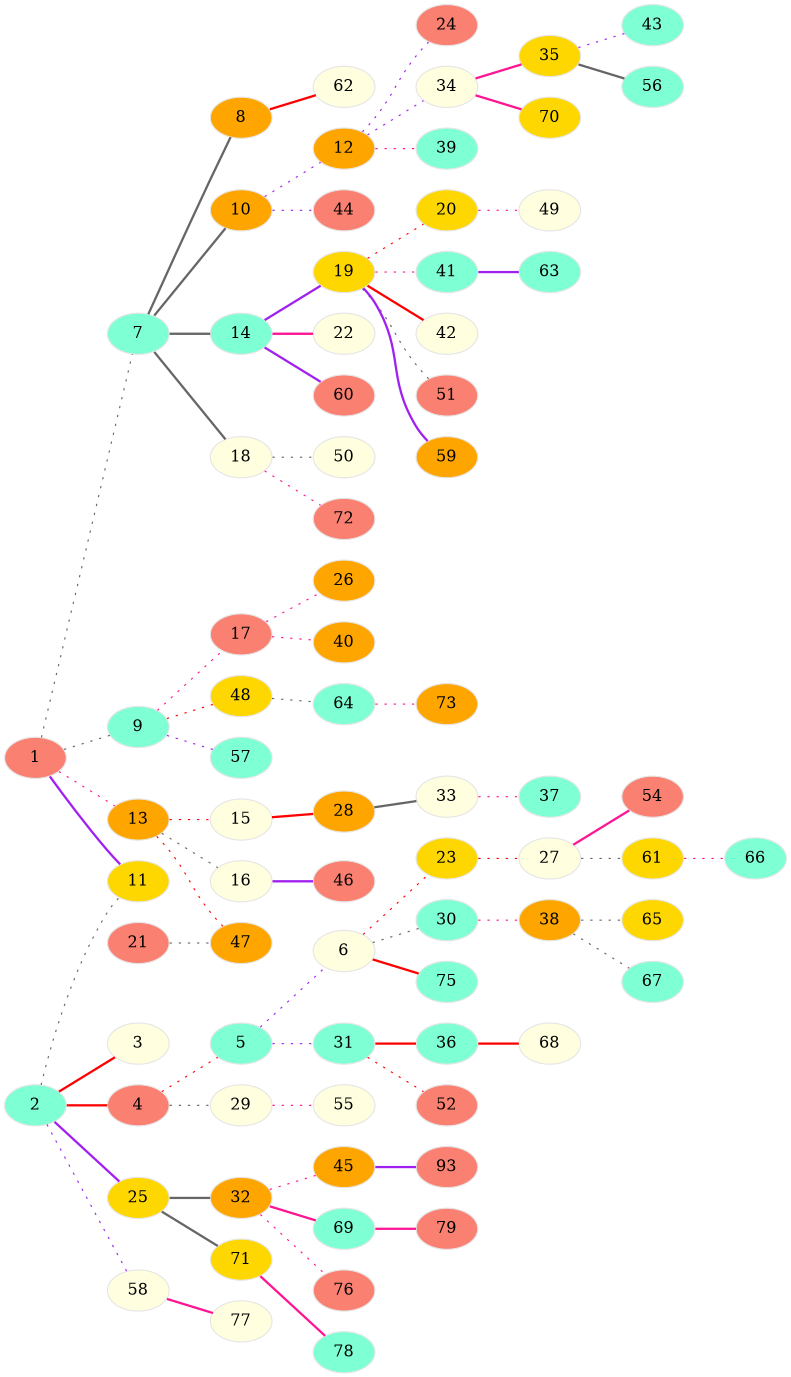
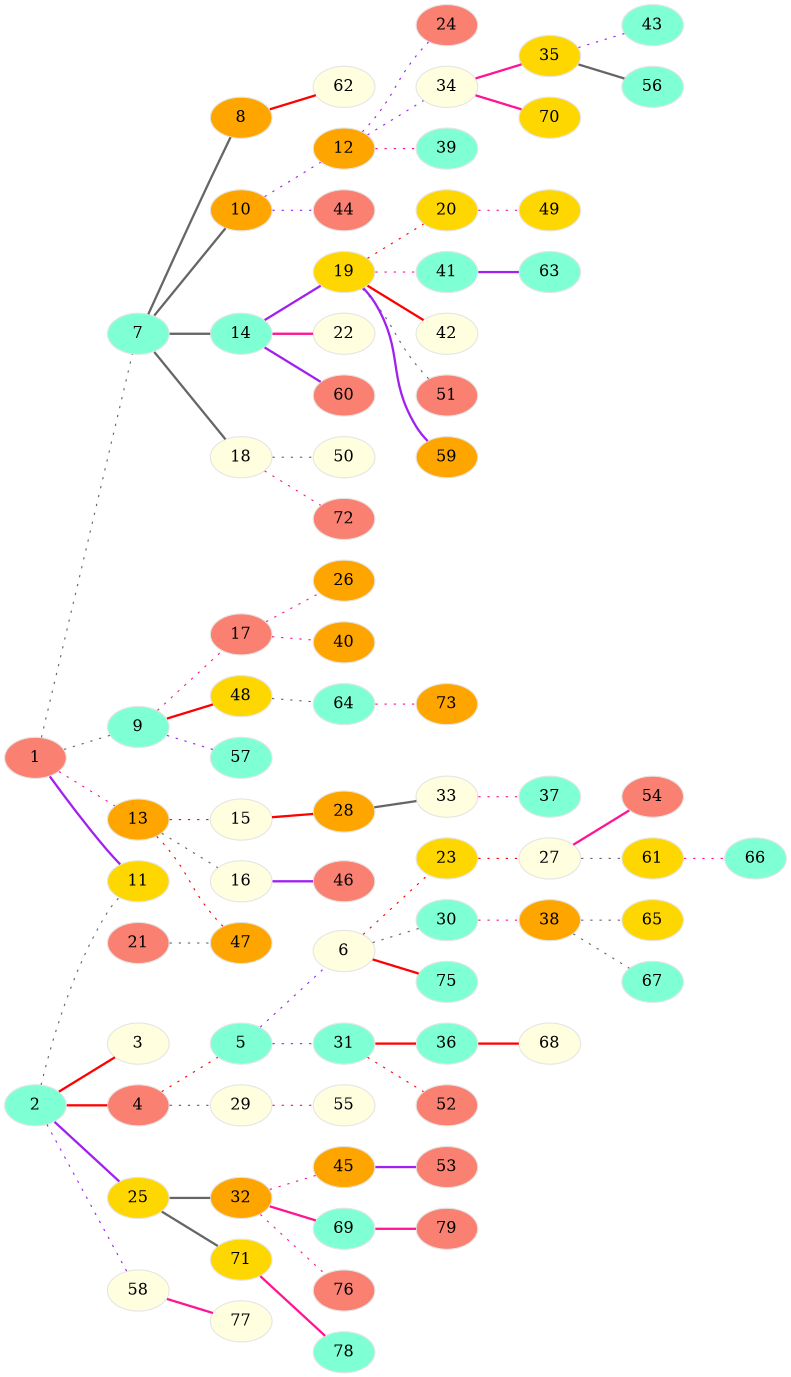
node "49": fillcolor lightyellow -> gold
edge "48" -- "9": style dotted -> bold
node "93": label "93" -> "53"
